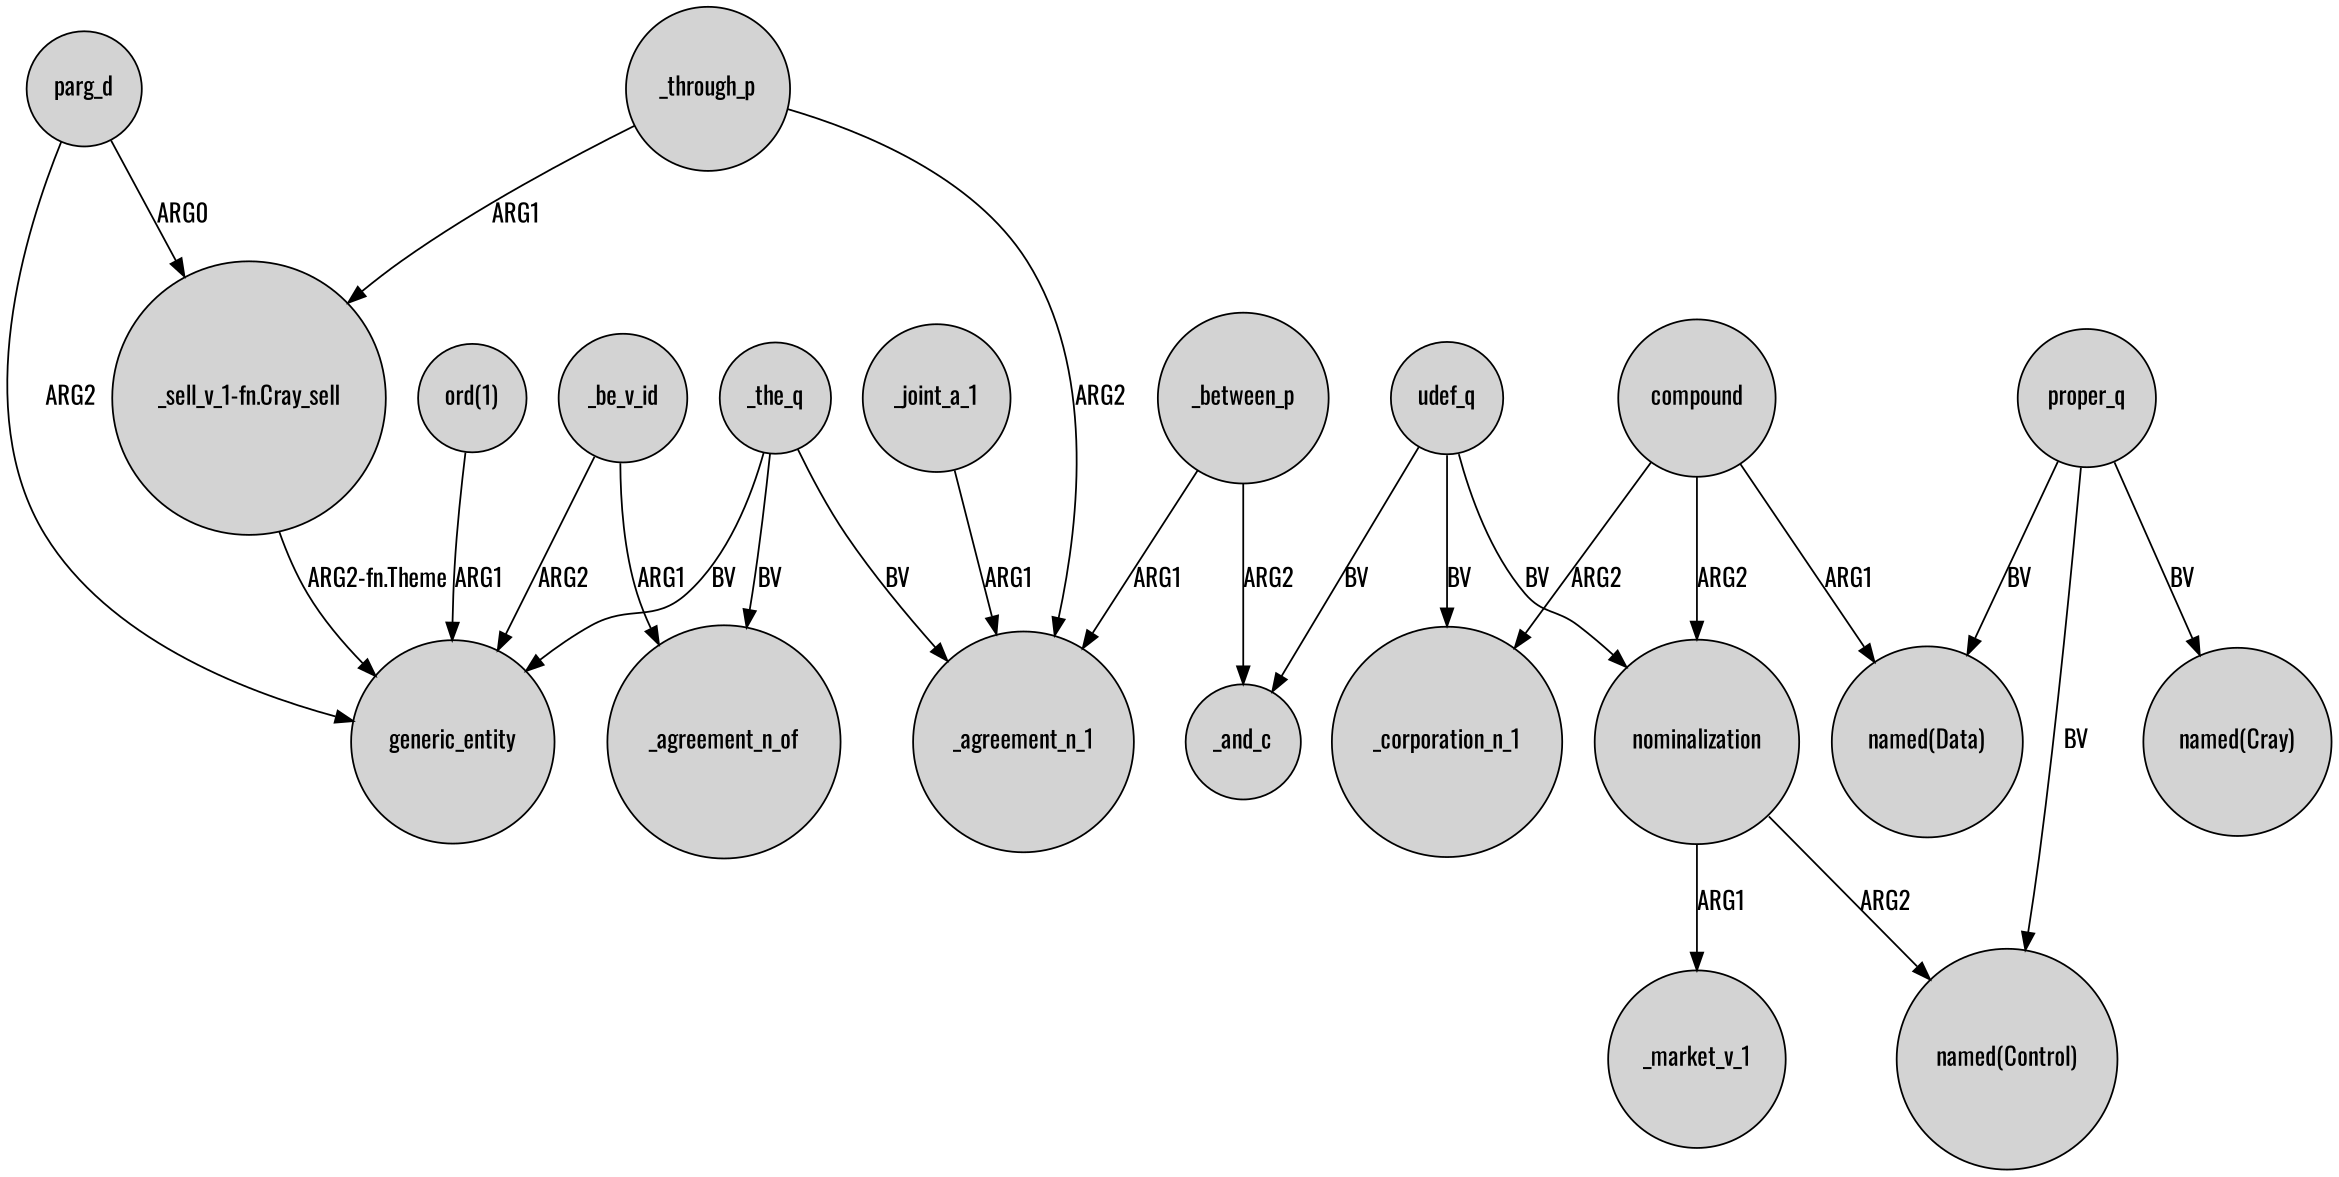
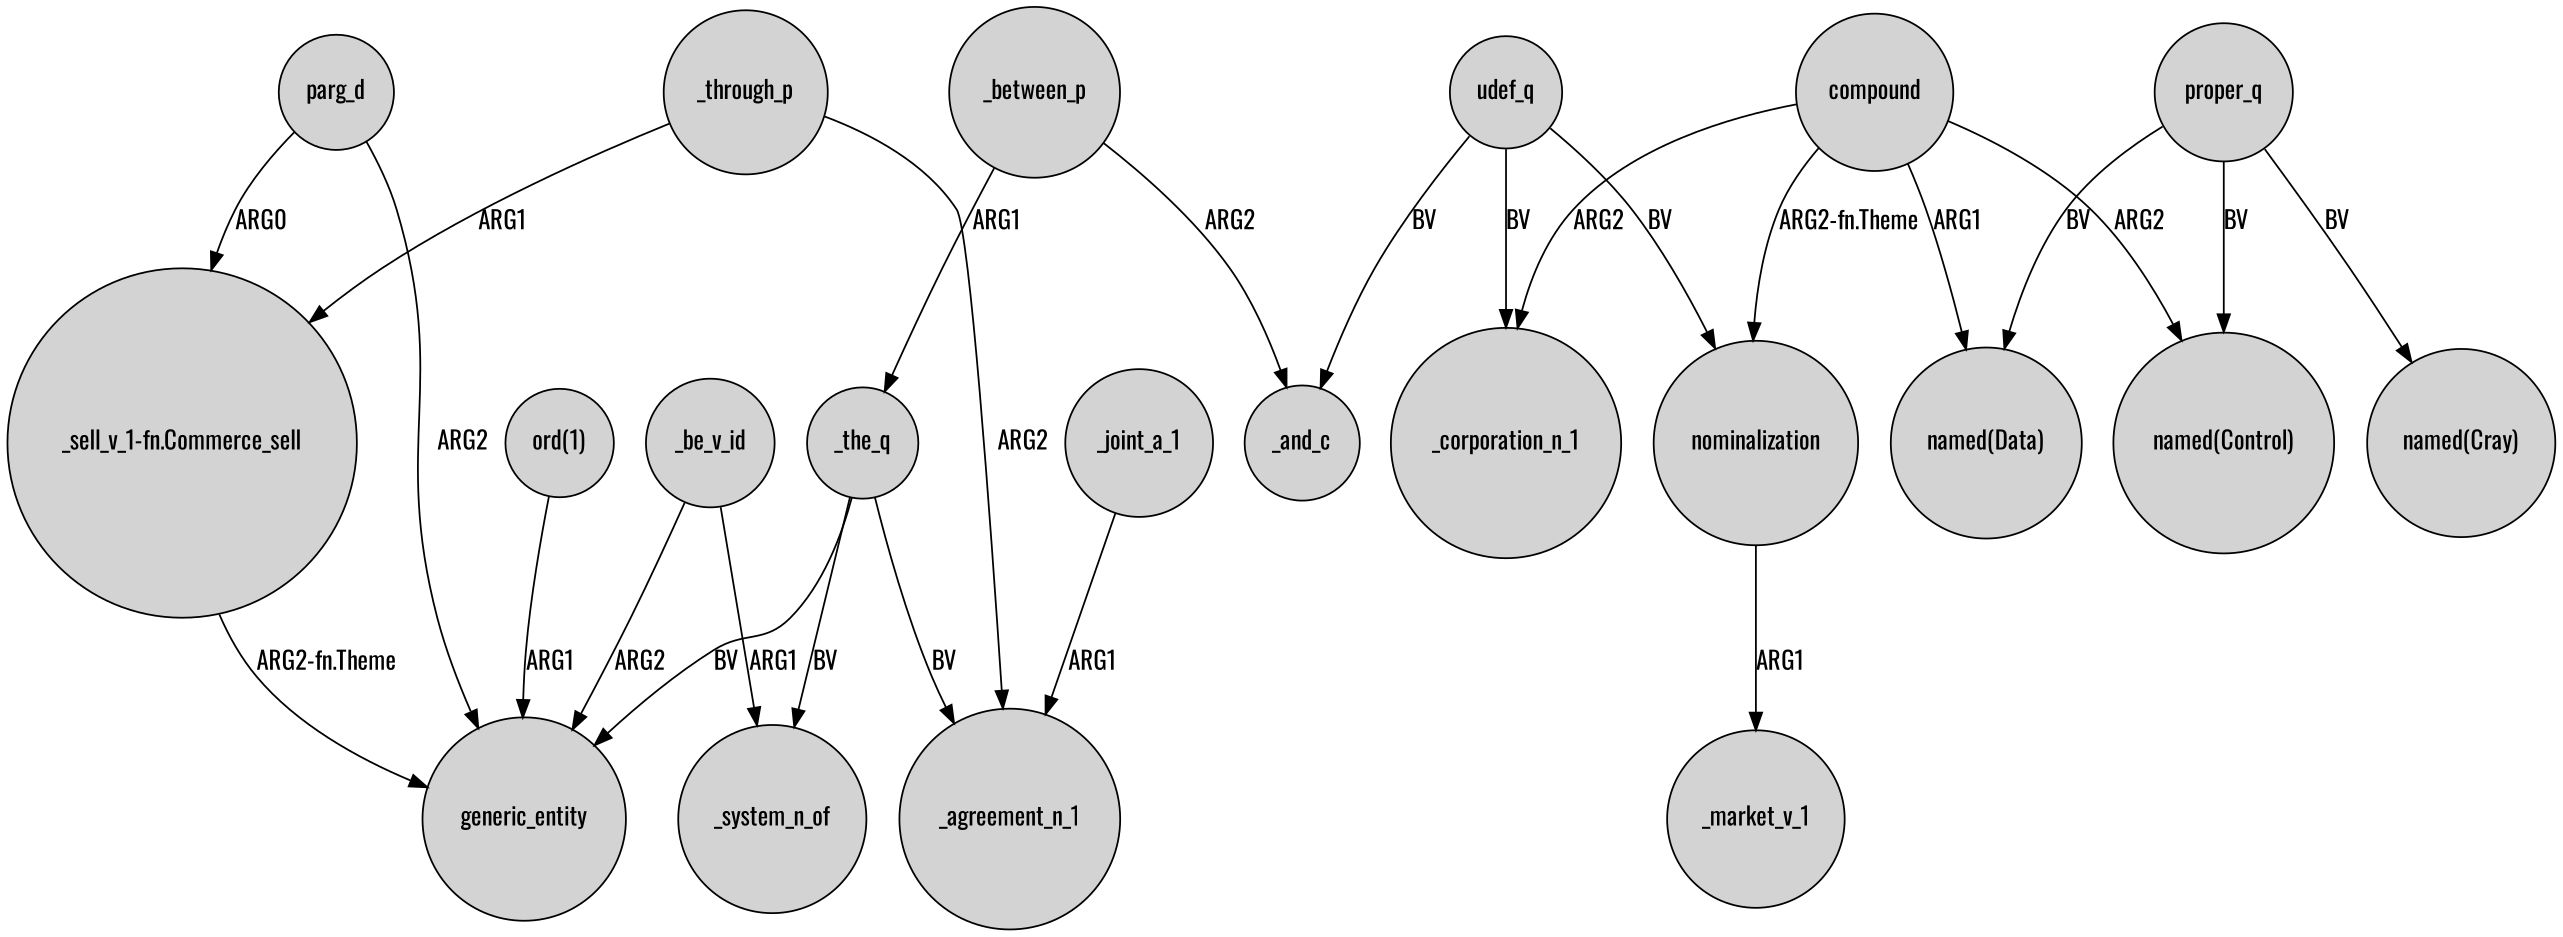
node "_sell_v_1-fn.Cray_sell": label "_sell_v_1-fn.Cray_sell" -> "_sell_v_1-fn.Commerce_sell"
edge "_between_p" -> "_agreement_n_1": now "_between_p" -> "_the_q"
edge "compound" -> "nominalization": label "ARG2" -> "ARG2-fn.Theme"
node "_agreement_n_of": label "_agreement_n_of" -> "_system_n_of"
edge "nominalization" -> "named(Control)": now "compound" -> "named(Control)"
